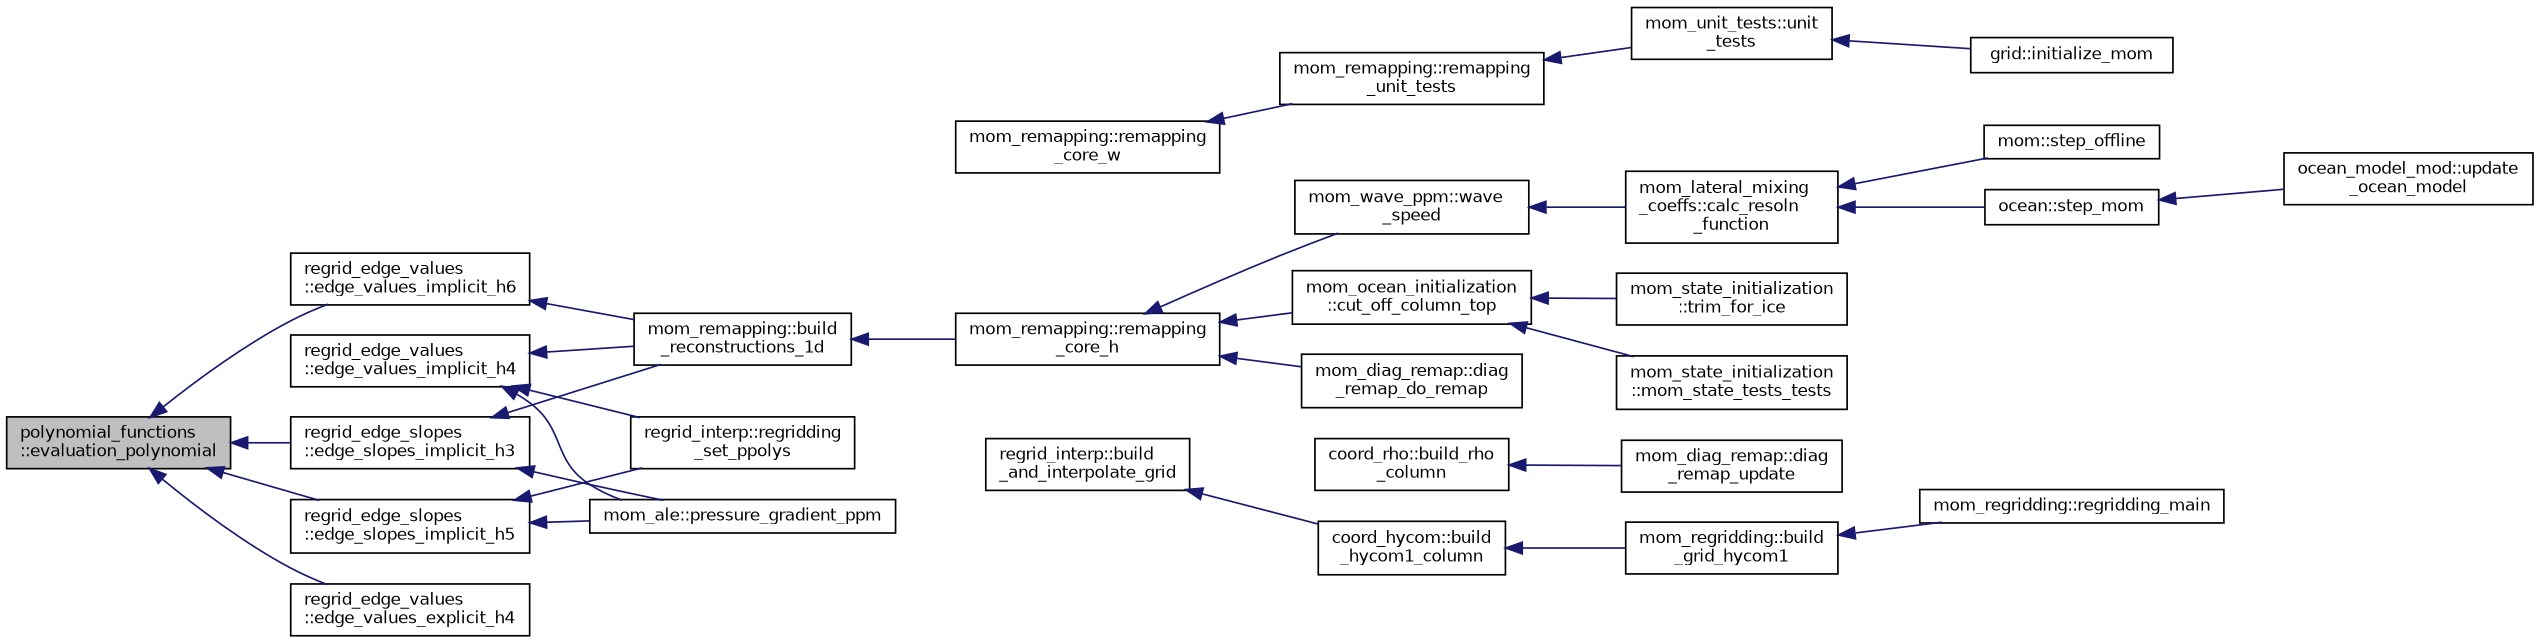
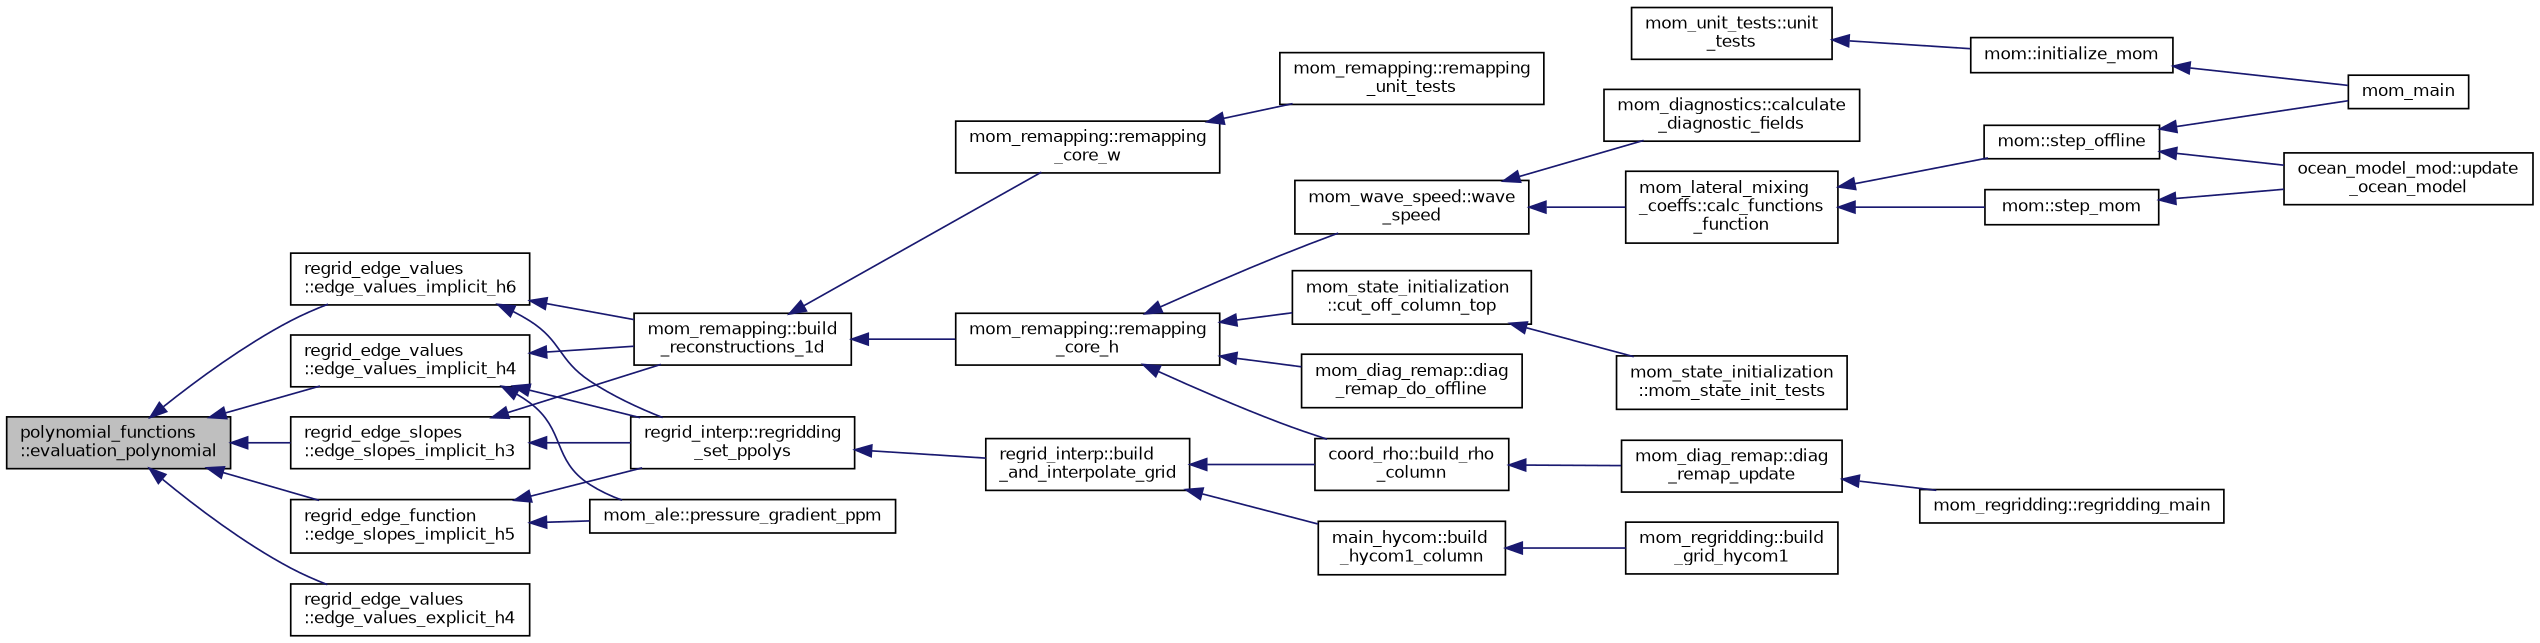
edge "mom_unit_tests::unit _tests" -> "mom_remapping::remapping _unit_tests": removed
node "grid::initialize_mom": label "grid::initialize_mom" -> "mom::initialize_mom"
node "mom_main": added
node "mom_diagnostics::calculate _diagnostic_fields": added
edge "ocean_model_mod::update _ocean_model" -> "mom::step_offline": added
node "mom_wave_ppm::wave _speed": label "mom_wave_ppm::wave _speed" -> "mom_wave_speed::wave _speed"
node "mom_lateral_mixing _coeffs::calc_resoln _function": label "mom_lateral_mixing _coeffs::calc_resoln _function" -> "mom_lateral_mixing _coeffs::calc_functions _function"
node "ocean::step_mom": label "ocean::step_mom" -> "mom::step_mom"
edge "mom_remapping::remapping _core_w" -> "mom_remapping::build _reconstructions_1d": added
node "mom_ocean_initialization ::cut_off_column_top": label "mom_ocean_initialization ::cut_off_column_top" -> "mom_state_initialization ::cut_off_column_top"
node "mom_state_initialization ::trim_for_ice": removed
edge "regrid_interp::regridding _set_ppolys" -> "regrid_edge_values ::edge_values_implicit_h6": added
node "mom_diag_remap::diag _remap_do_remap": label "mom_diag_remap::diag _remap_do_remap" -> "mom_diag_remap::diag _remap_do_offline"
node "mom_state_initialization ::mom_state_tests_tests": label "mom_state_initialization ::mom_state_tests_tests" -> "mom_state_initialization ::mom_state_init_tests"
edge "regrid_edge_values ::edge_values_implicit_h4" -> "polynomial_functions ::evaluation_polynomial": added
edge "coord_rho::build_rho _column" -> "mom_remapping::remapping _core_h": added
edge "regrid_interp::build _and_interpolate_grid" -> "regrid_interp::regridding _set_ppolys": added
edge "coord_rho::build_rho _column" -> "regrid_interp::build _and_interpolate_grid": added
edge "mom_ale::pressure_gradient_ppm" -> "regrid_edge_slopes ::edge_slopes_implicit_h3": now "regrid_interp::regridding _set_ppolys" -> "regrid_edge_slopes ::edge_slopes_implicit_h3"
node "regrid_edge_slopes ::edge_slopes_implicit_h5": label "regrid_edge_slopes ::edge_slopes_implicit_h5" -> "regrid_edge_function ::edge_slopes_implicit_h5"
edge "mom_regridding::regridding_main" -> "mom_regridding::build _grid_hycom1": now "mom_regridding::regridding_main" -> "mom_diag_remap::diag _remap_update"
node "coord_hycom::build _hycom1_column": label "coord_hycom::build _hycom1_column" -> "main_hycom::build _hycom1_column"
